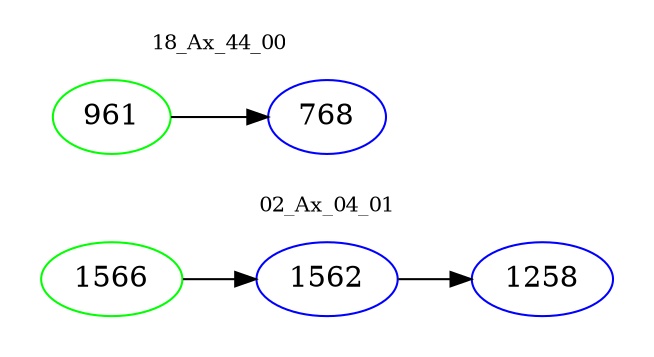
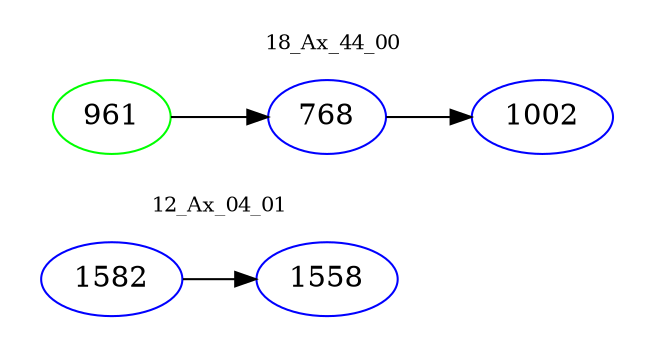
node "1002": added
cluster "02_Ax_04_01": label "02_Ax_04_01" -> "12_Ax_04_01"
node "1566": removed
node "1562": label "1562" -> "1582"
node "1258": label "1258" -> "1558"
